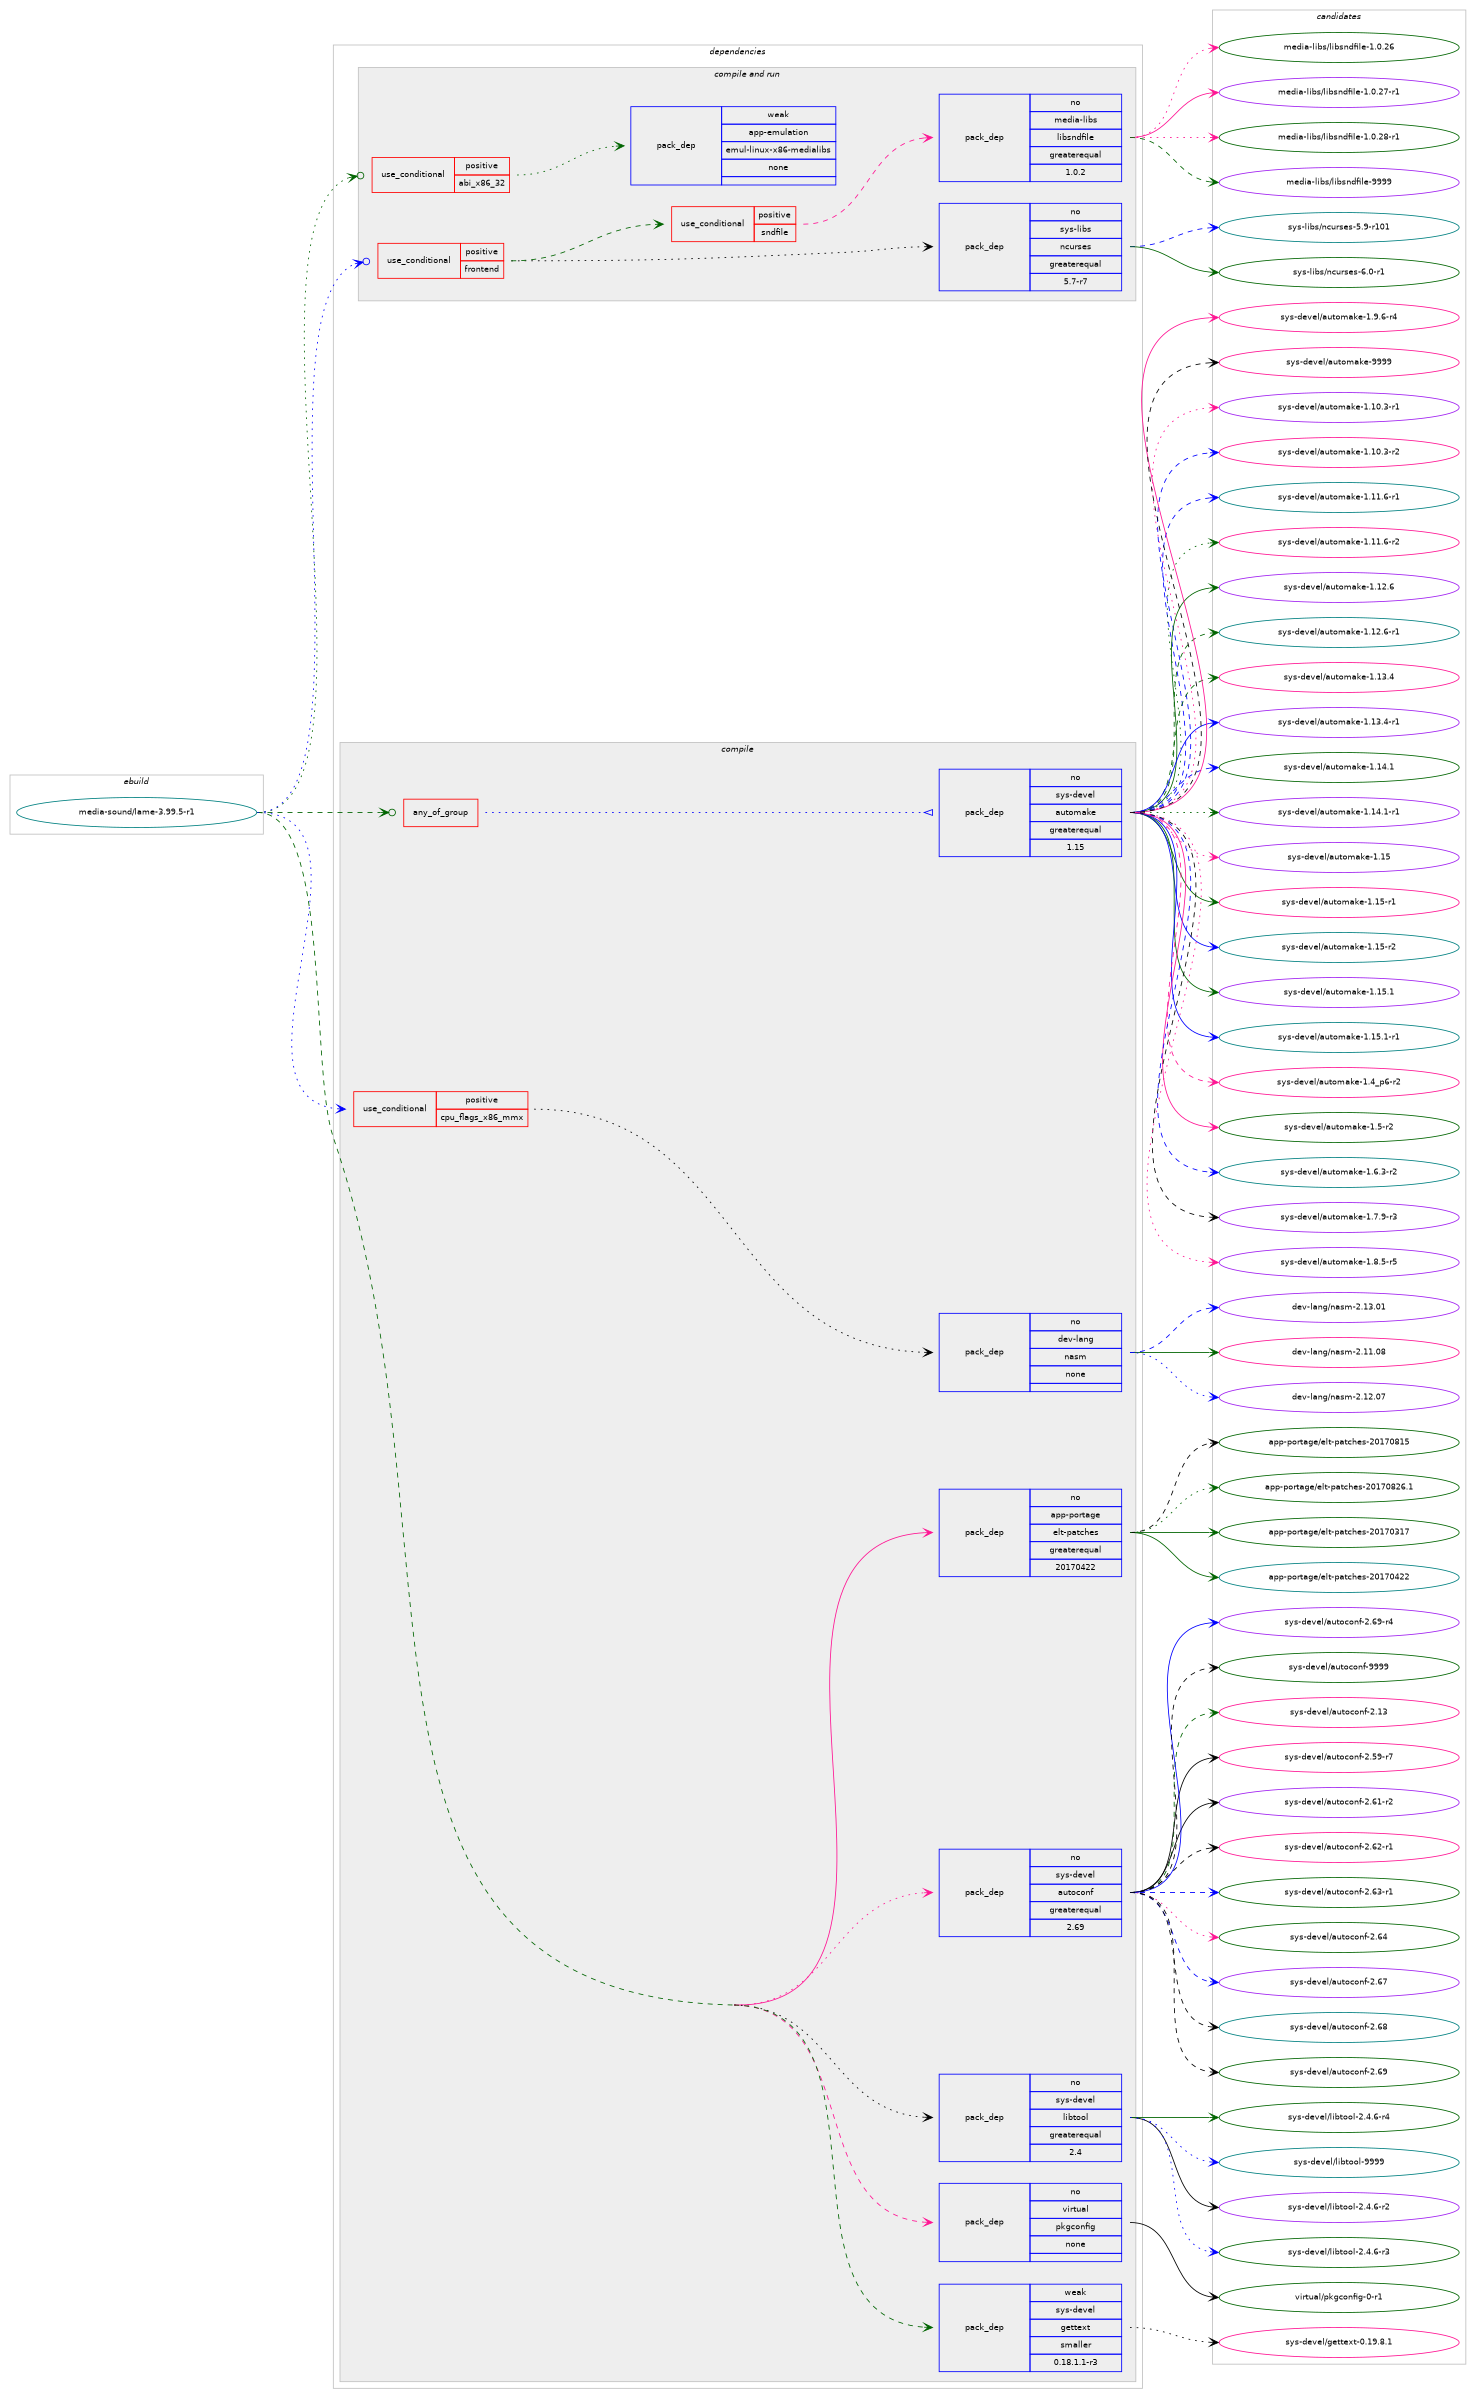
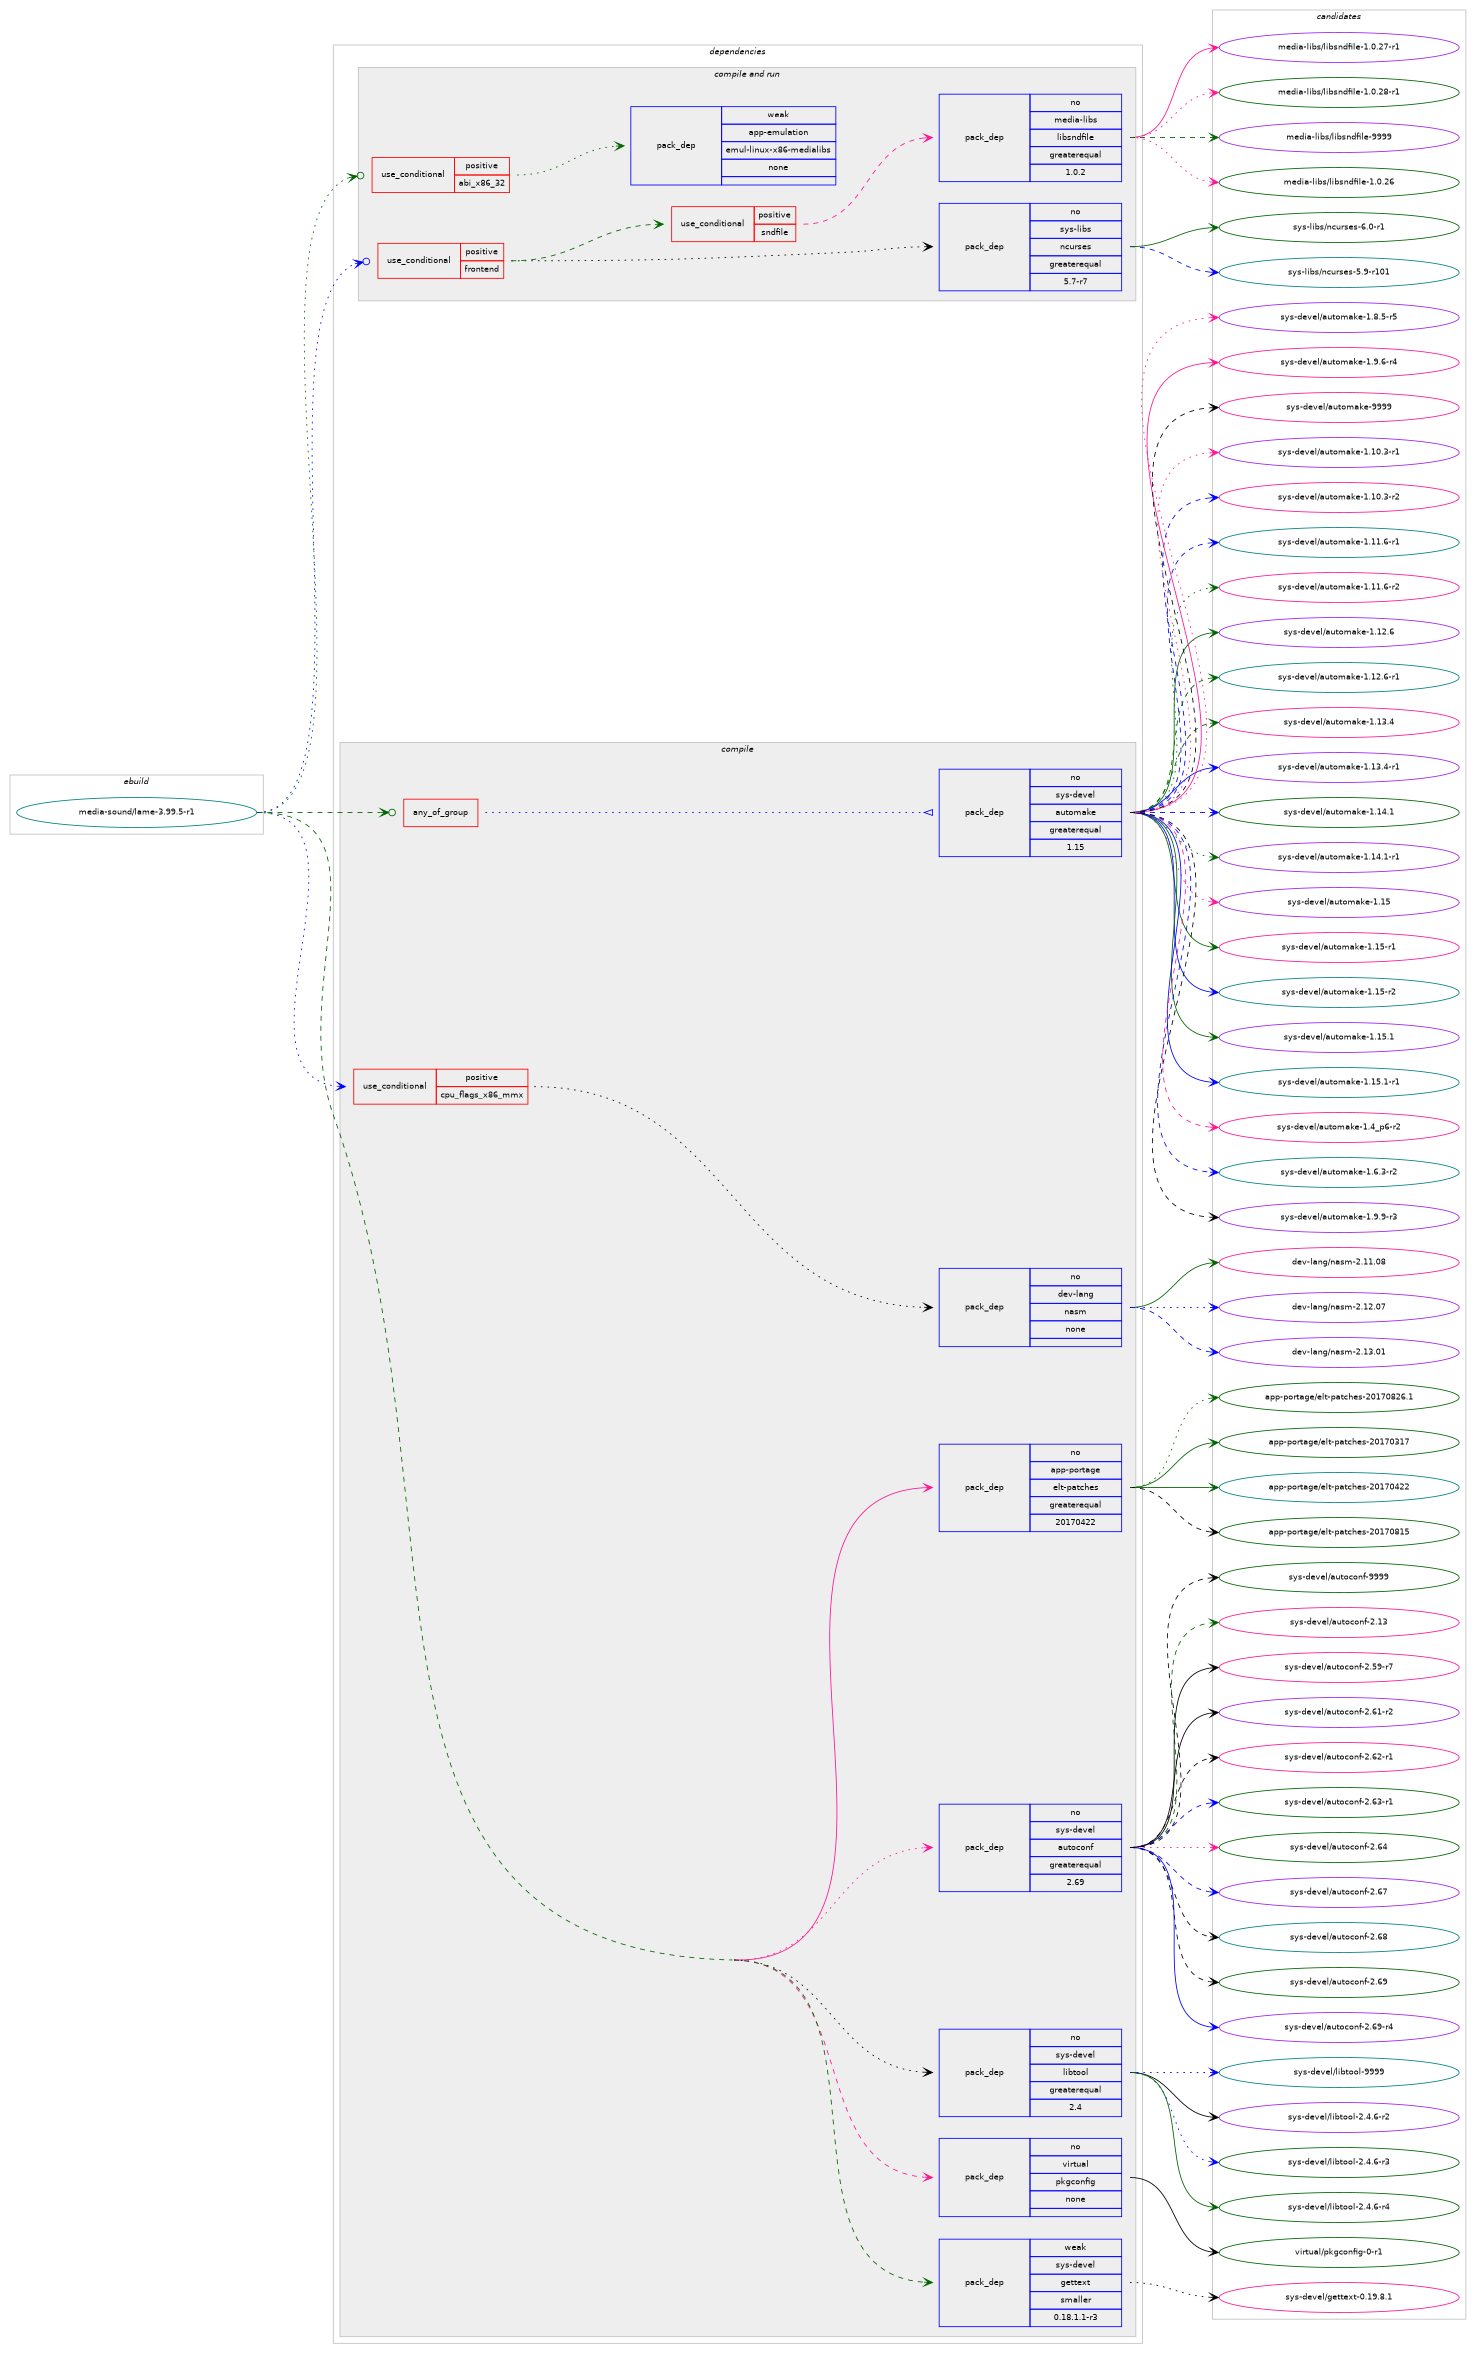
node "sys-devel/automake-1.5-r2": removed
node "sys-devel/automake-1.7.9-r3": label "sys-devel/automake-1.7.9-r3" -> "sys-devel/automake-1.9.9-r3"
